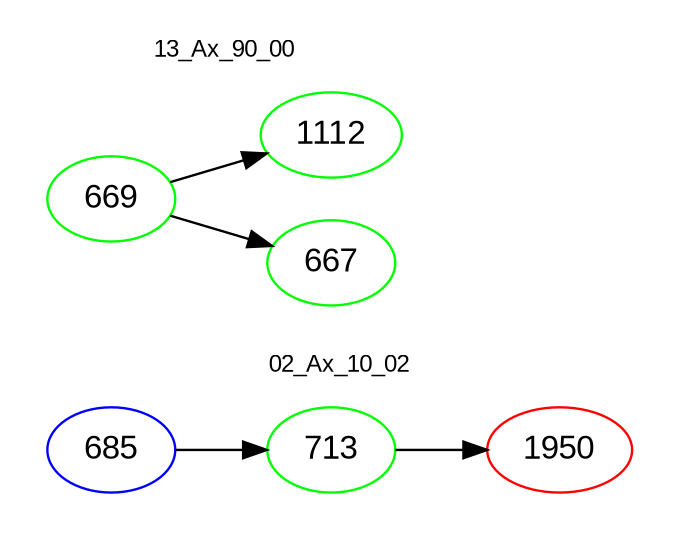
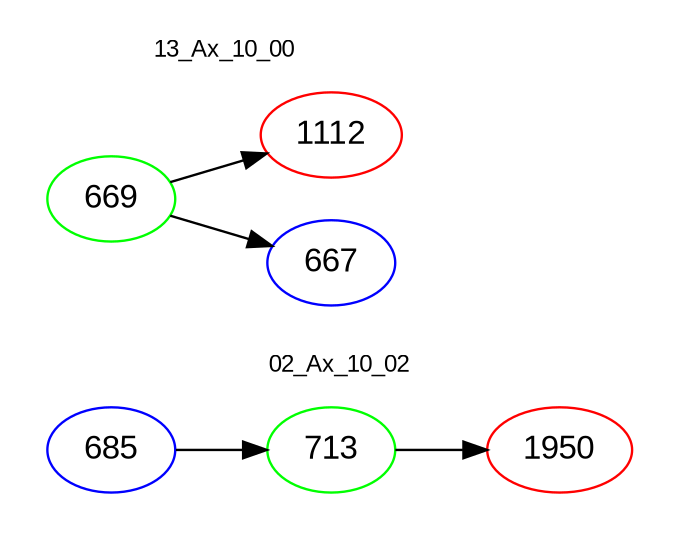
cluster "13_Ax_90_00": label "13_Ax_90_00" -> "13_Ax_10_00"
node "1112": color green -> red
node "667": color green -> blue
